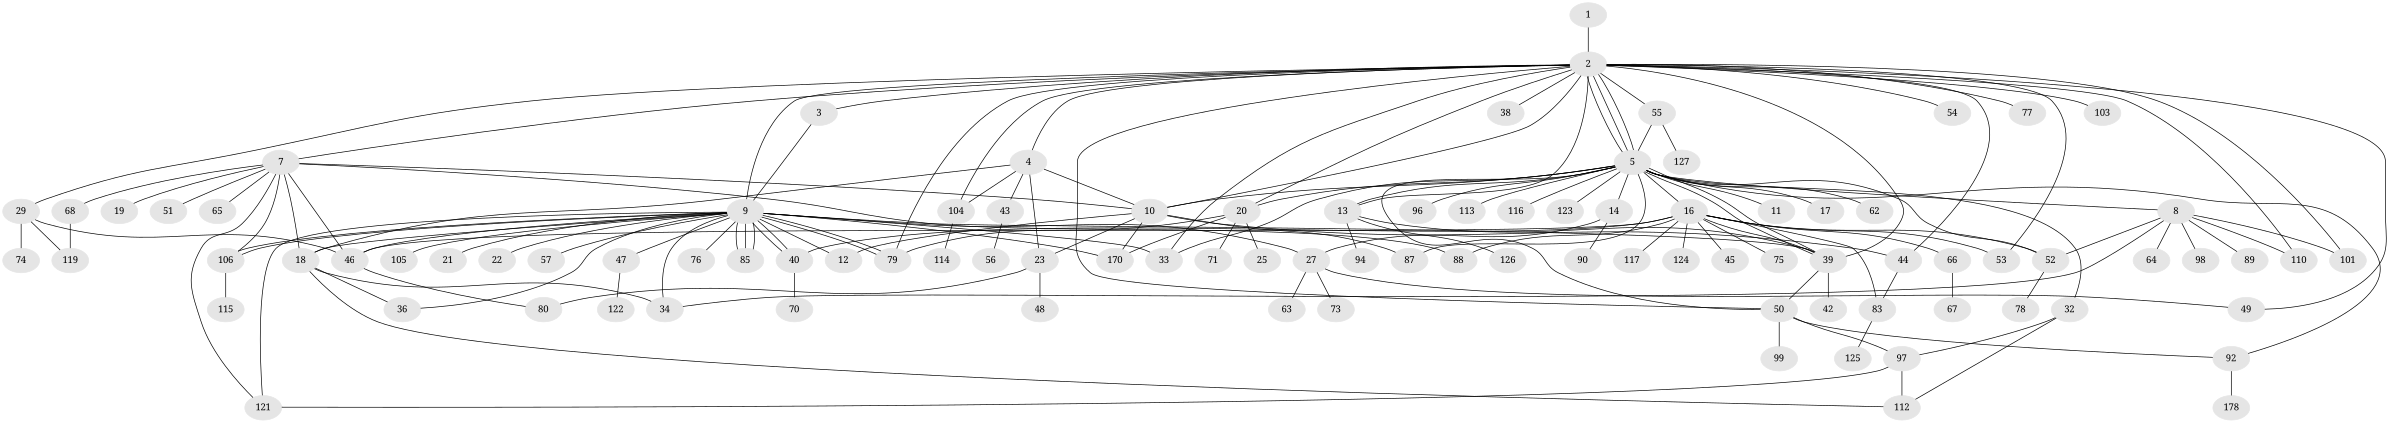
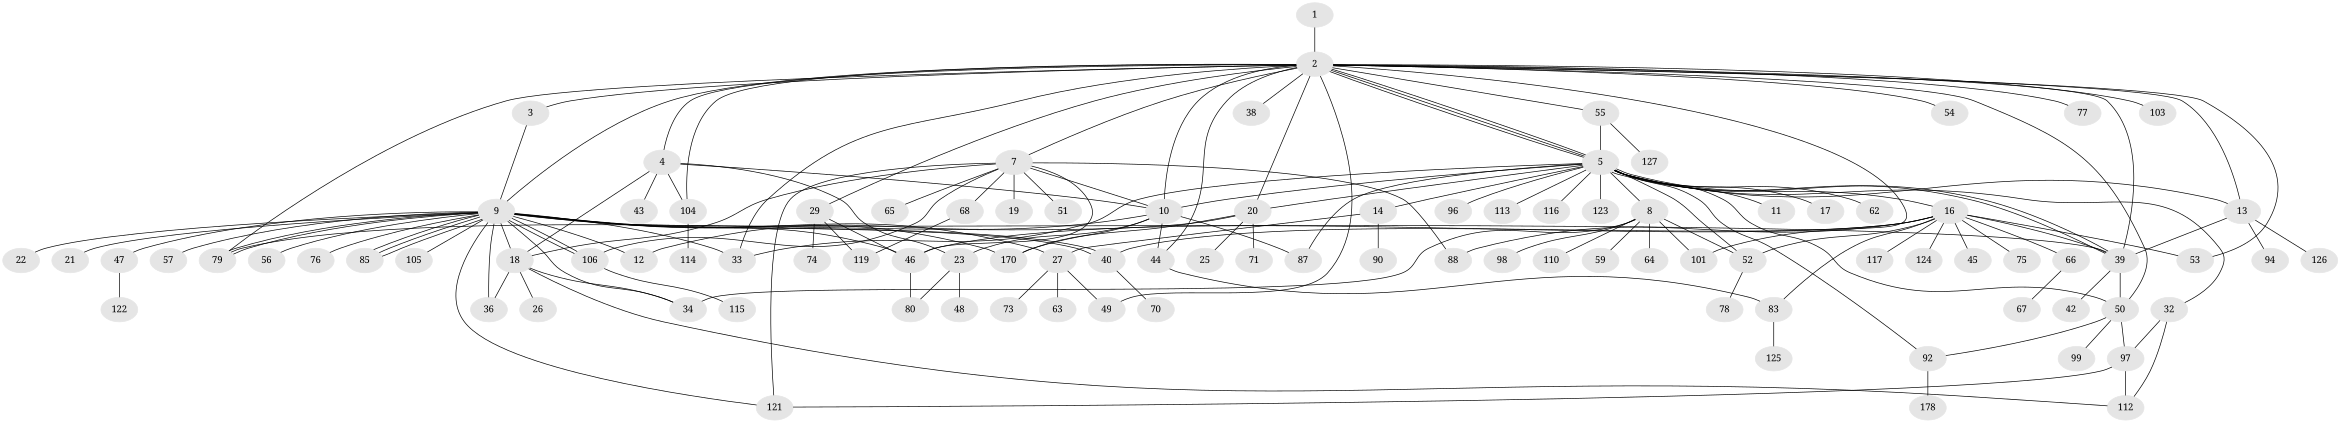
edge "2" -- "110": removed
edge "43" -- "56": now "9" -- "56"
node "89": label "89" -> "59"
node "26": added
